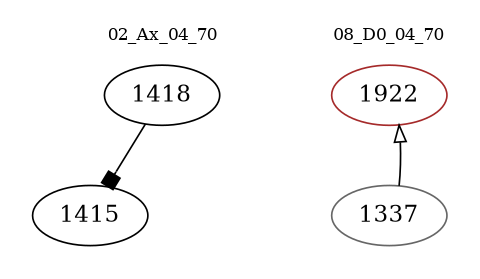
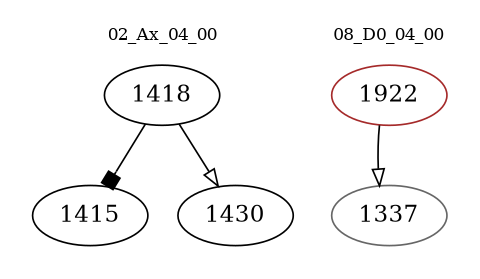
cluster "02_Ax_04_70": label "02_Ax_04_70" -> "02_Ax_04_00"
cluster "08_D0_04_70": label "08_D0_04_70" -> "08_D0_04_00"
edge "1337" -> "1922": reversed
node "1430": added
